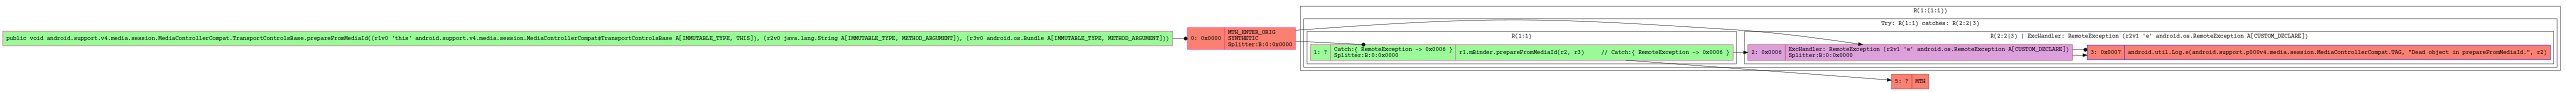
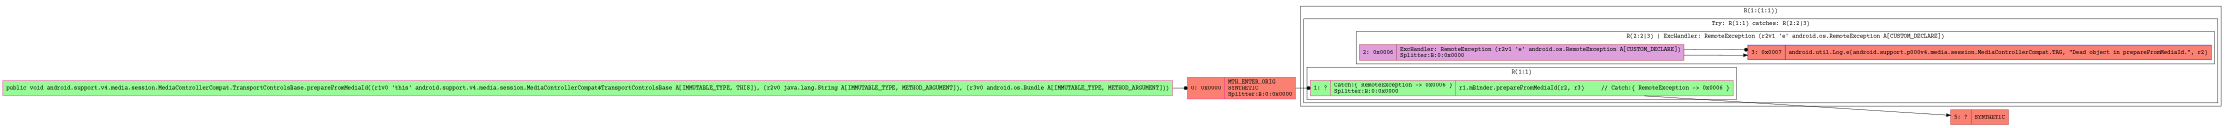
edge "0: 0x0000" -> "2: 0x0006": removed
edge "1: ?" -> "2: 0x0006": removed
node "5: ?": text "MTH" -> "SYNTHETIC"
